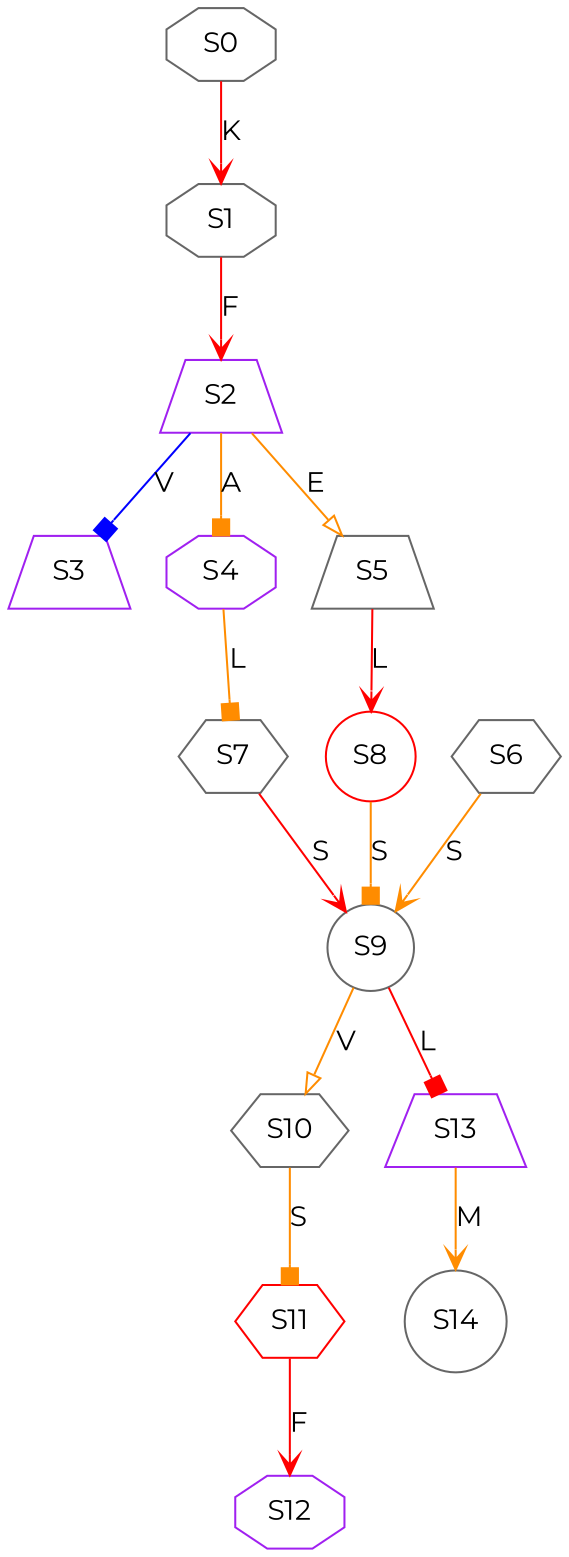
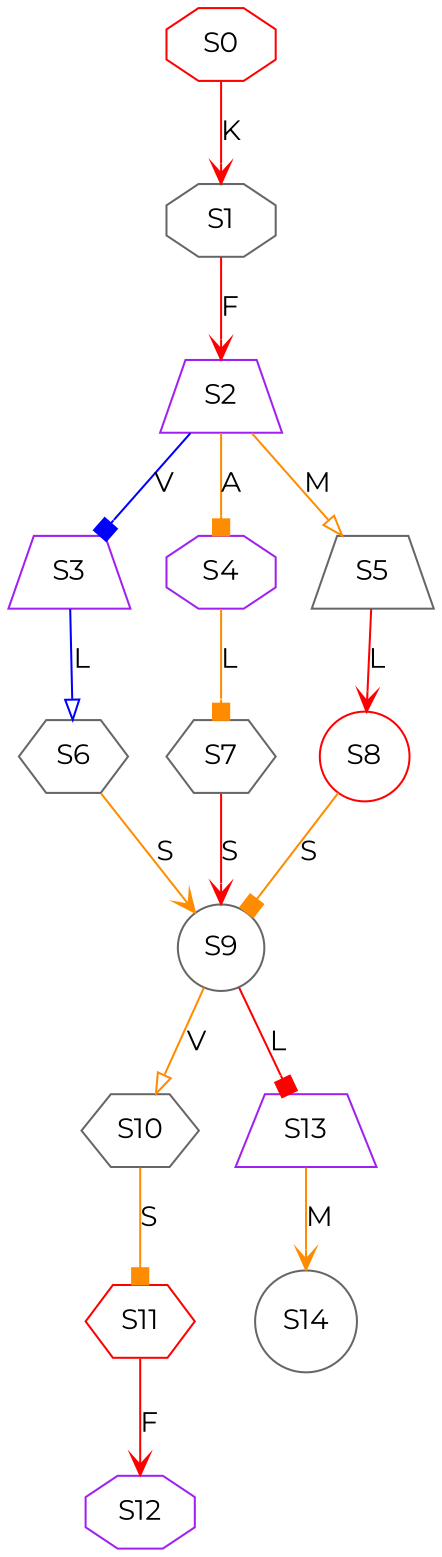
node "S0": color gray40 -> red
edge "S2" -> "S5": label "E" -> "M"
edge "S3" -> "S6": added, label "L"
